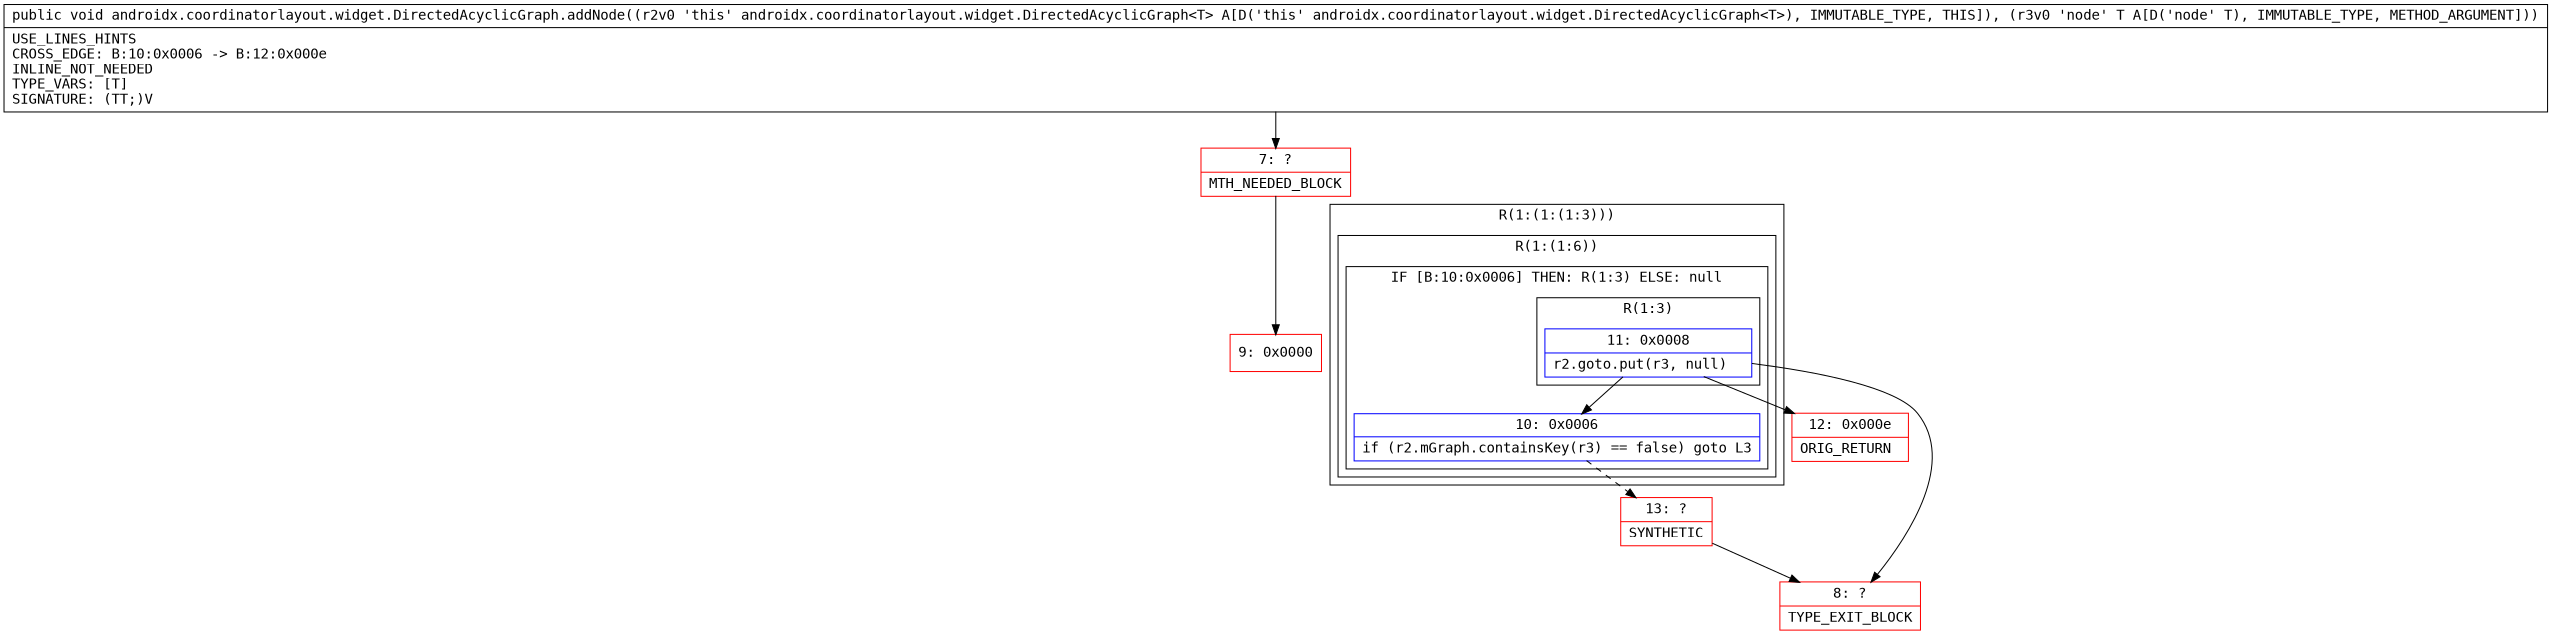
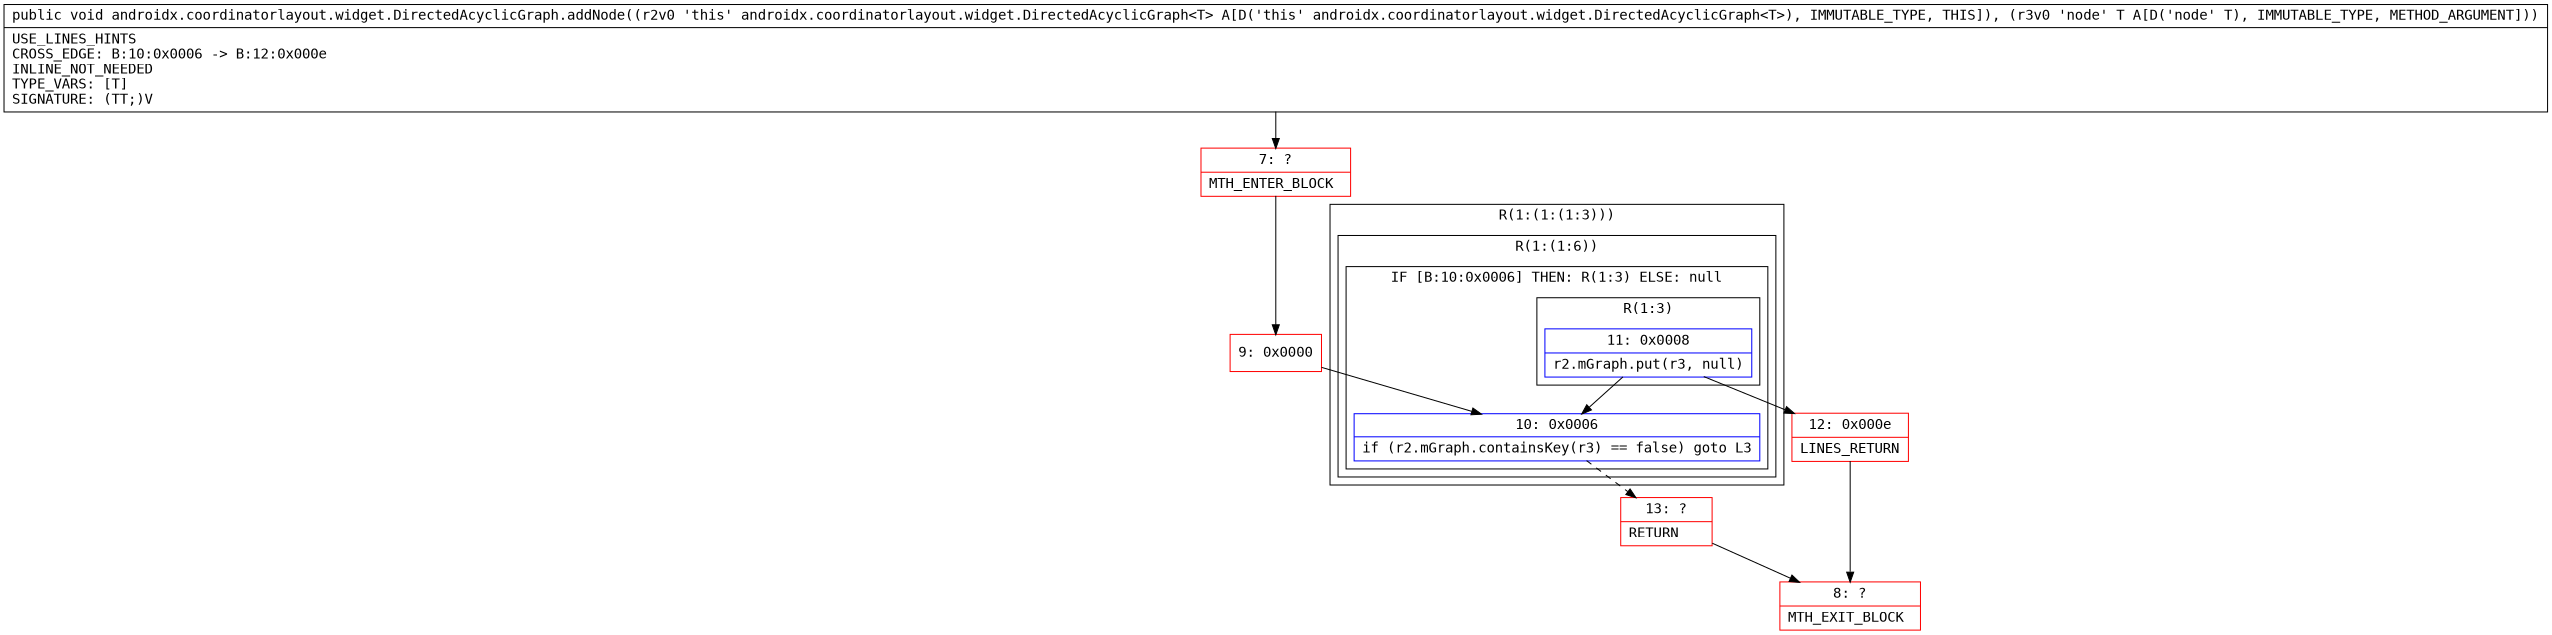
node "7: ?": text "MTH_NEEDED_BLOCK" -> "MTH_ENTER_BLOCK"
node "11: 0x0008": text "r2.goto.put(r3, null)" -> "r2.mGraph.put(r3, null)"
edge "9: 0x0000" -> "10: 0x0006": added
edge "11: 0x0008" -> "8: ?": now "12: 0x000e" -> "8: ?"
node "12: 0x000e": text "ORIG_RETURN" -> "LINES_RETURN"
node "13: ?": text "SYNTHETIC" -> "RETURN"
node "8: ?": text "TYPE_EXIT_BLOCK" -> "MTH_EXIT_BLOCK"
